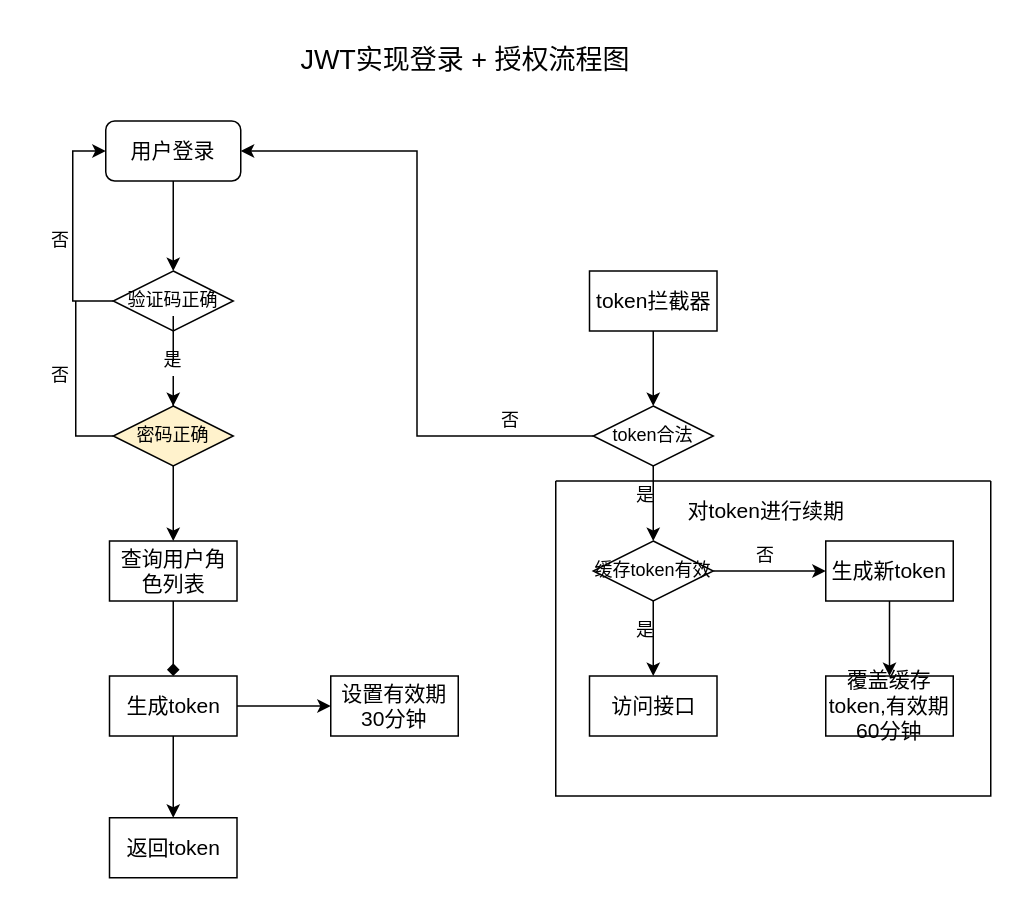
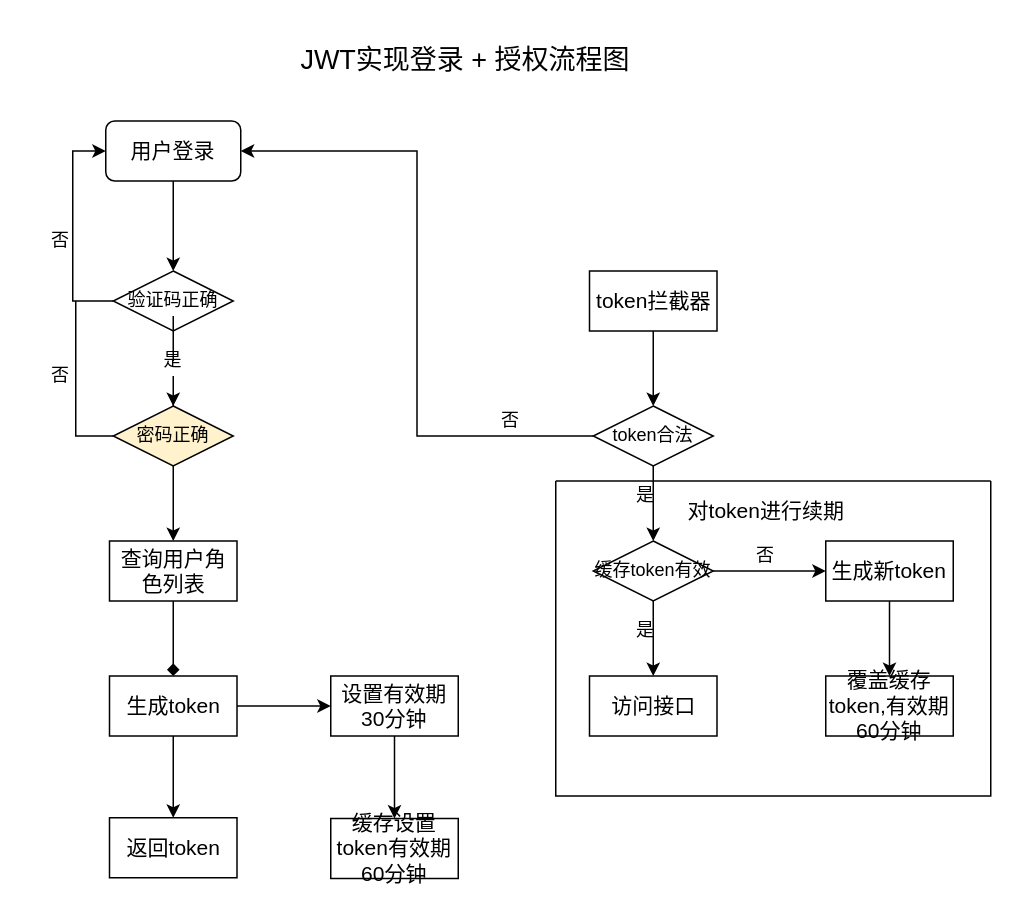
edge "设置有效期30分钟" -> "缓存设置token有效期60分钟": added
node "缓存设置token有效期60分钟": added
